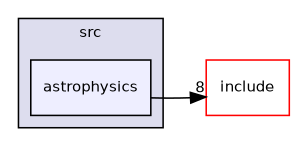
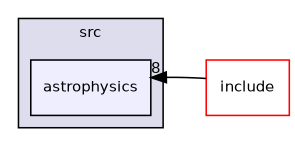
edge "astrophysics" -> "include": reversed
